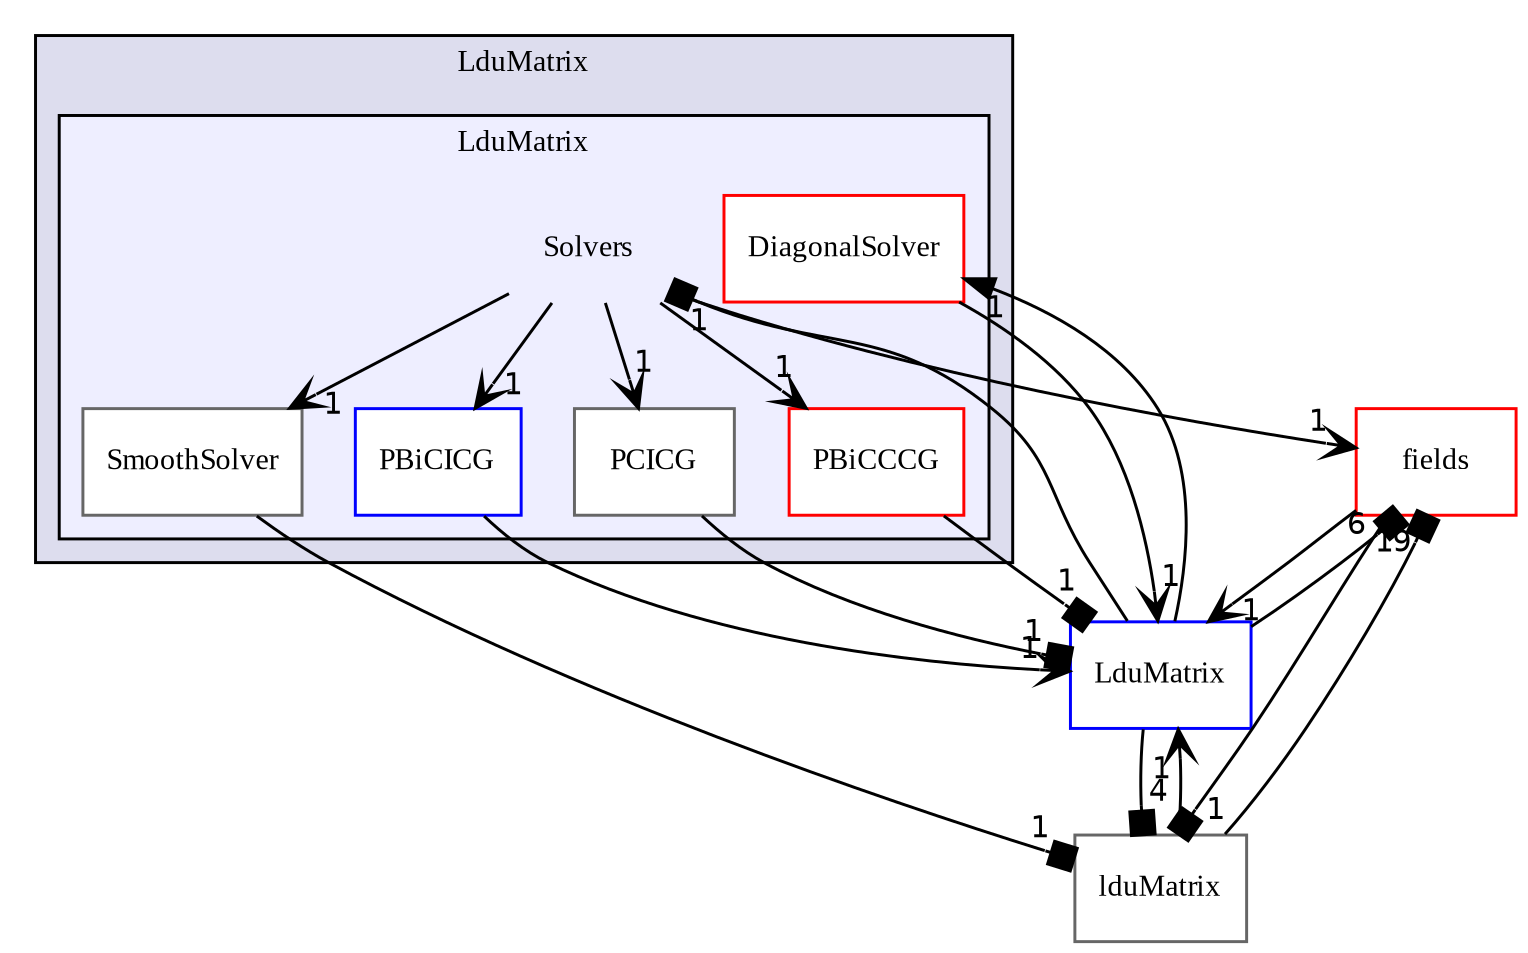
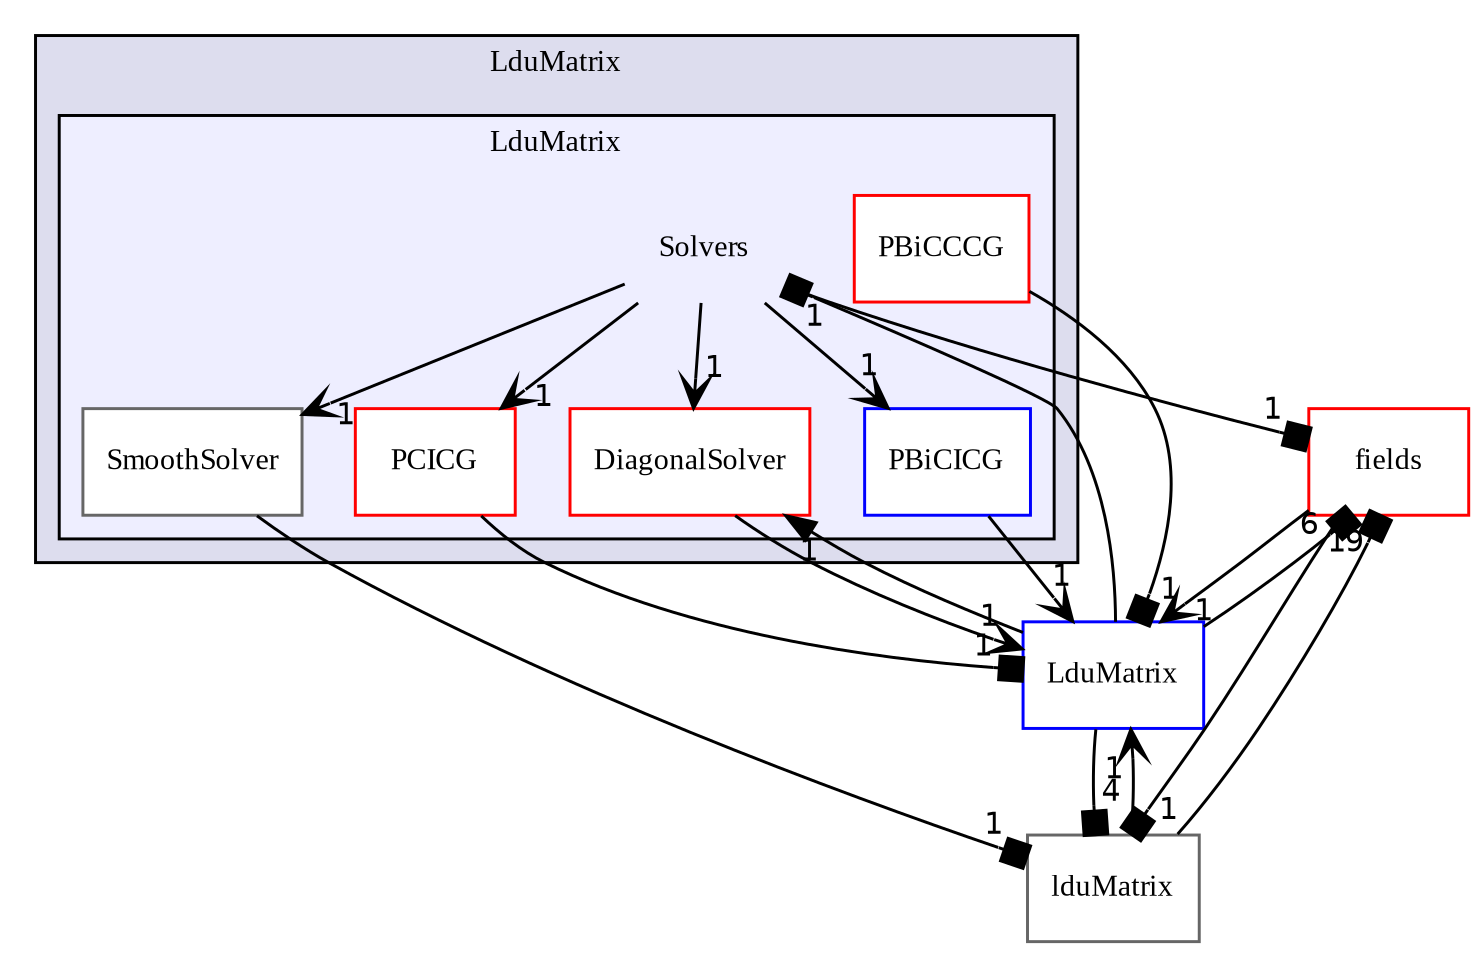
edge "Solvers" -> "PBiCCCG": now "Solvers" -> "DiagonalSolver"
edge "Solvers" -> "fields": arrowhead vee -> box
node "PCICG": color gray40 -> red
